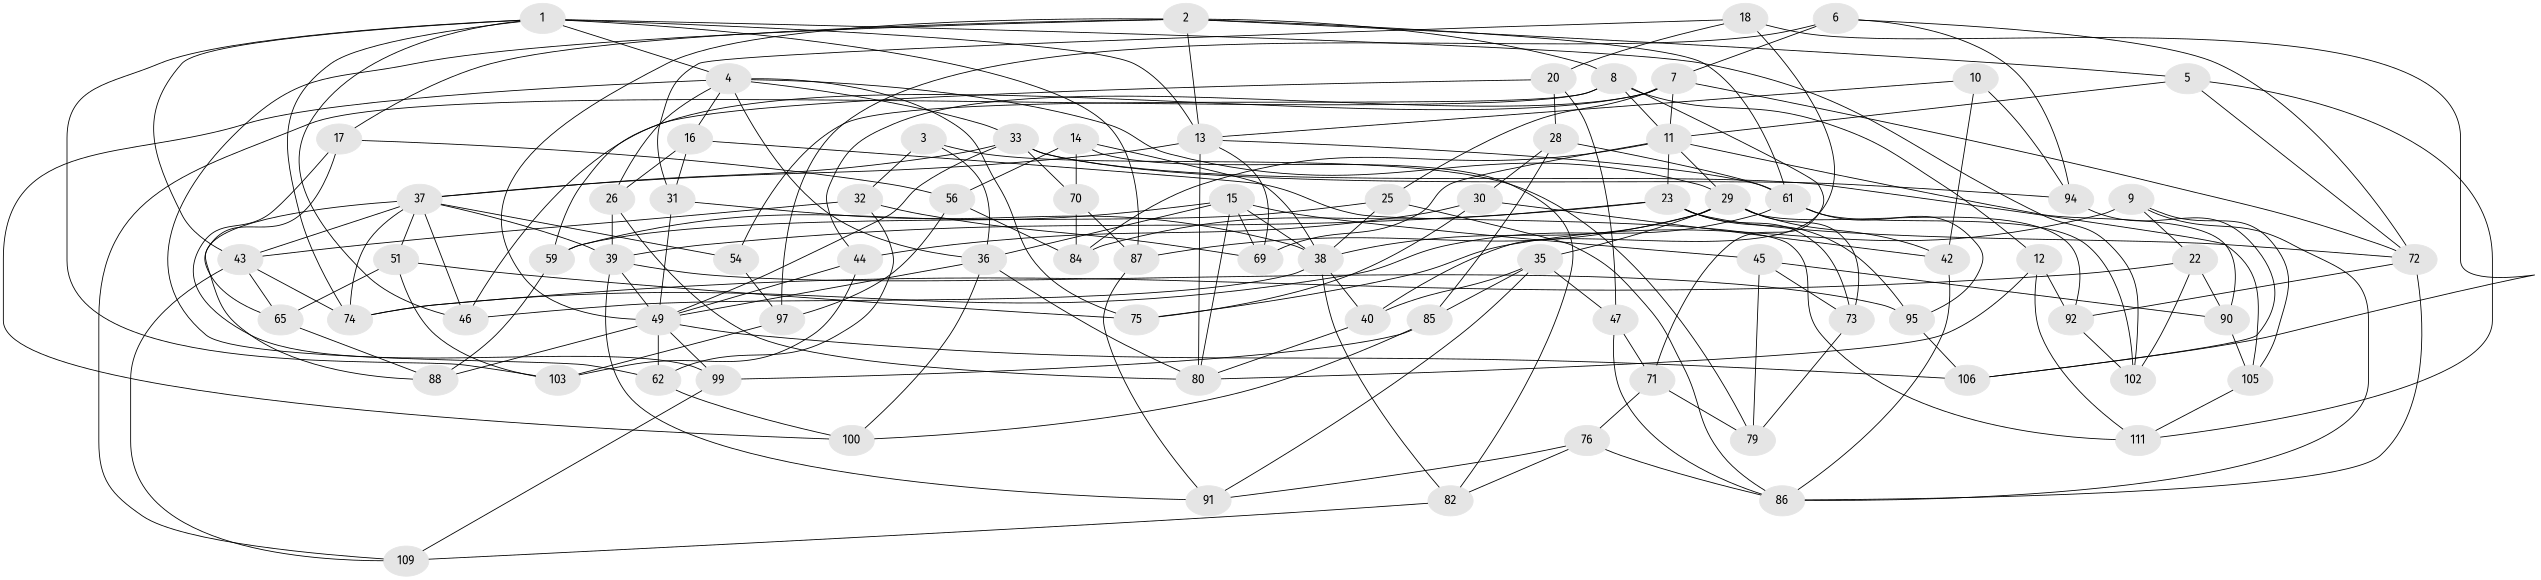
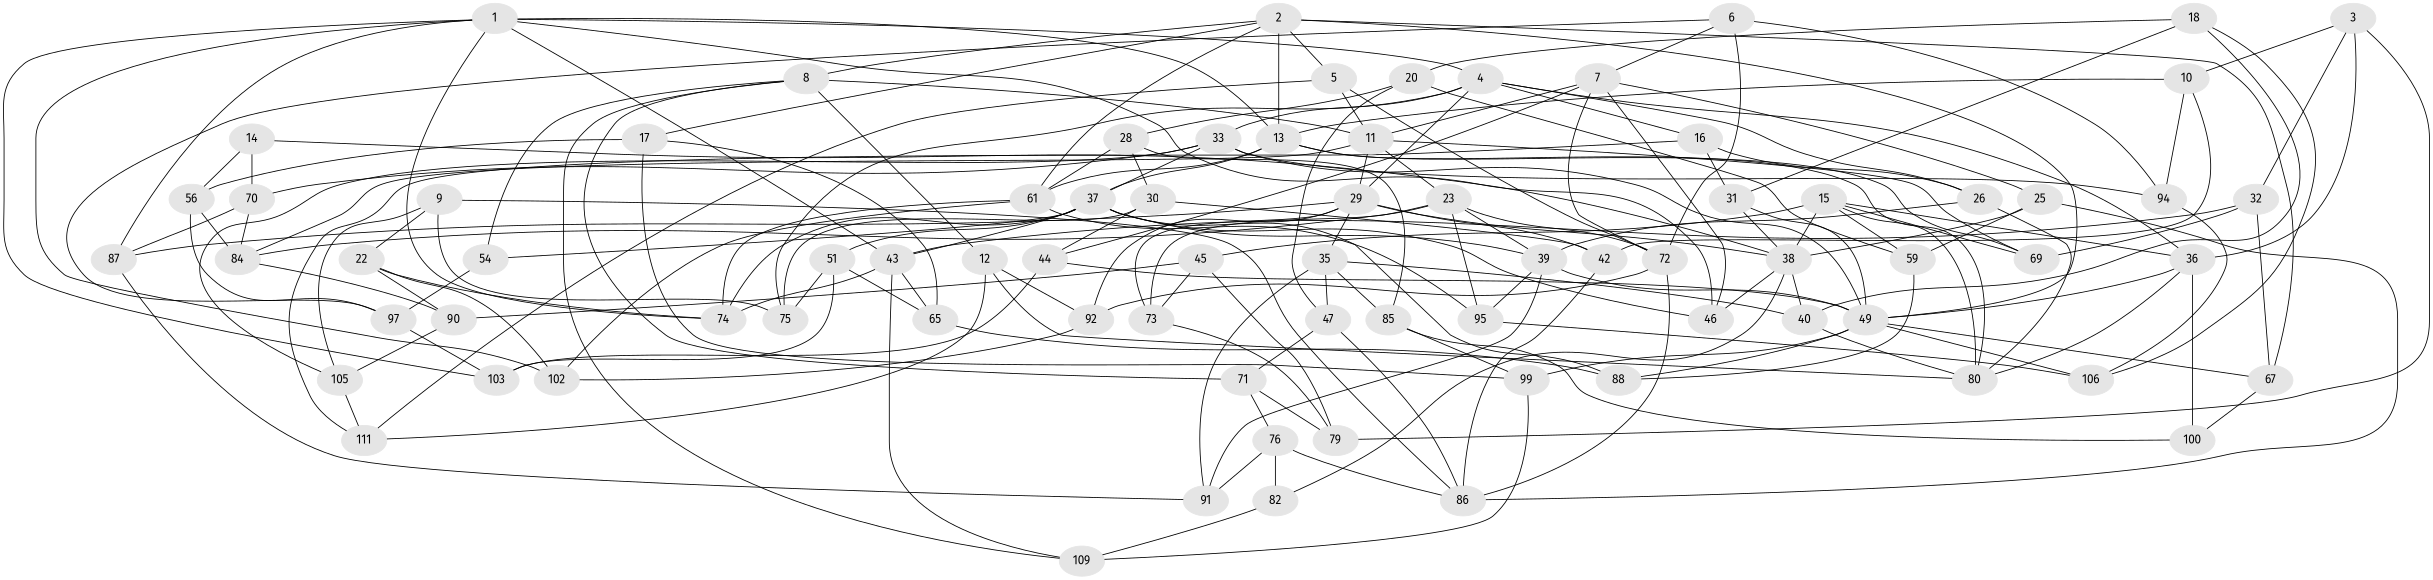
edge "3" -- "10": added
edge "11" -- "90": now "84" -- "90"
edge "14" -- "82": removed
edge "4" -- "100": removed
node "62": label "62" -> "67"
